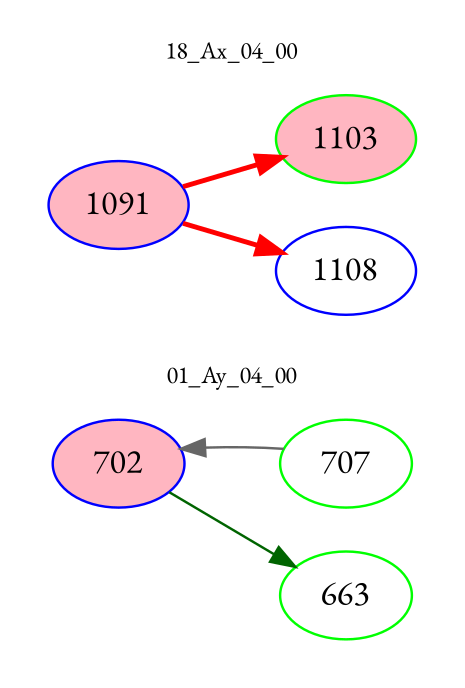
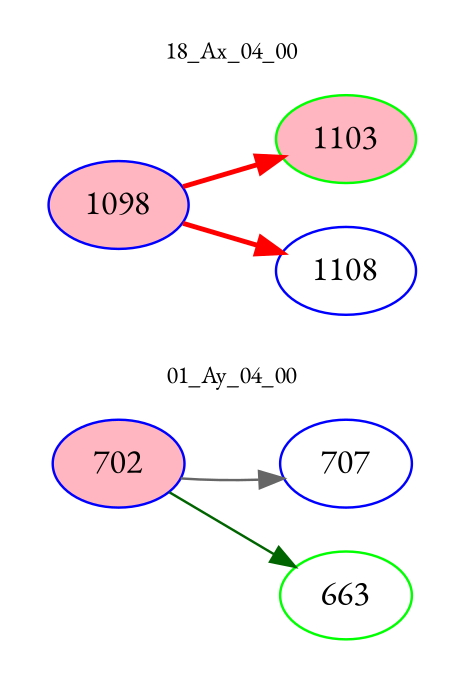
node "1091": label "1091" -> "1098"
edge "707" -> "702": reversed
node "707": color green -> blue
